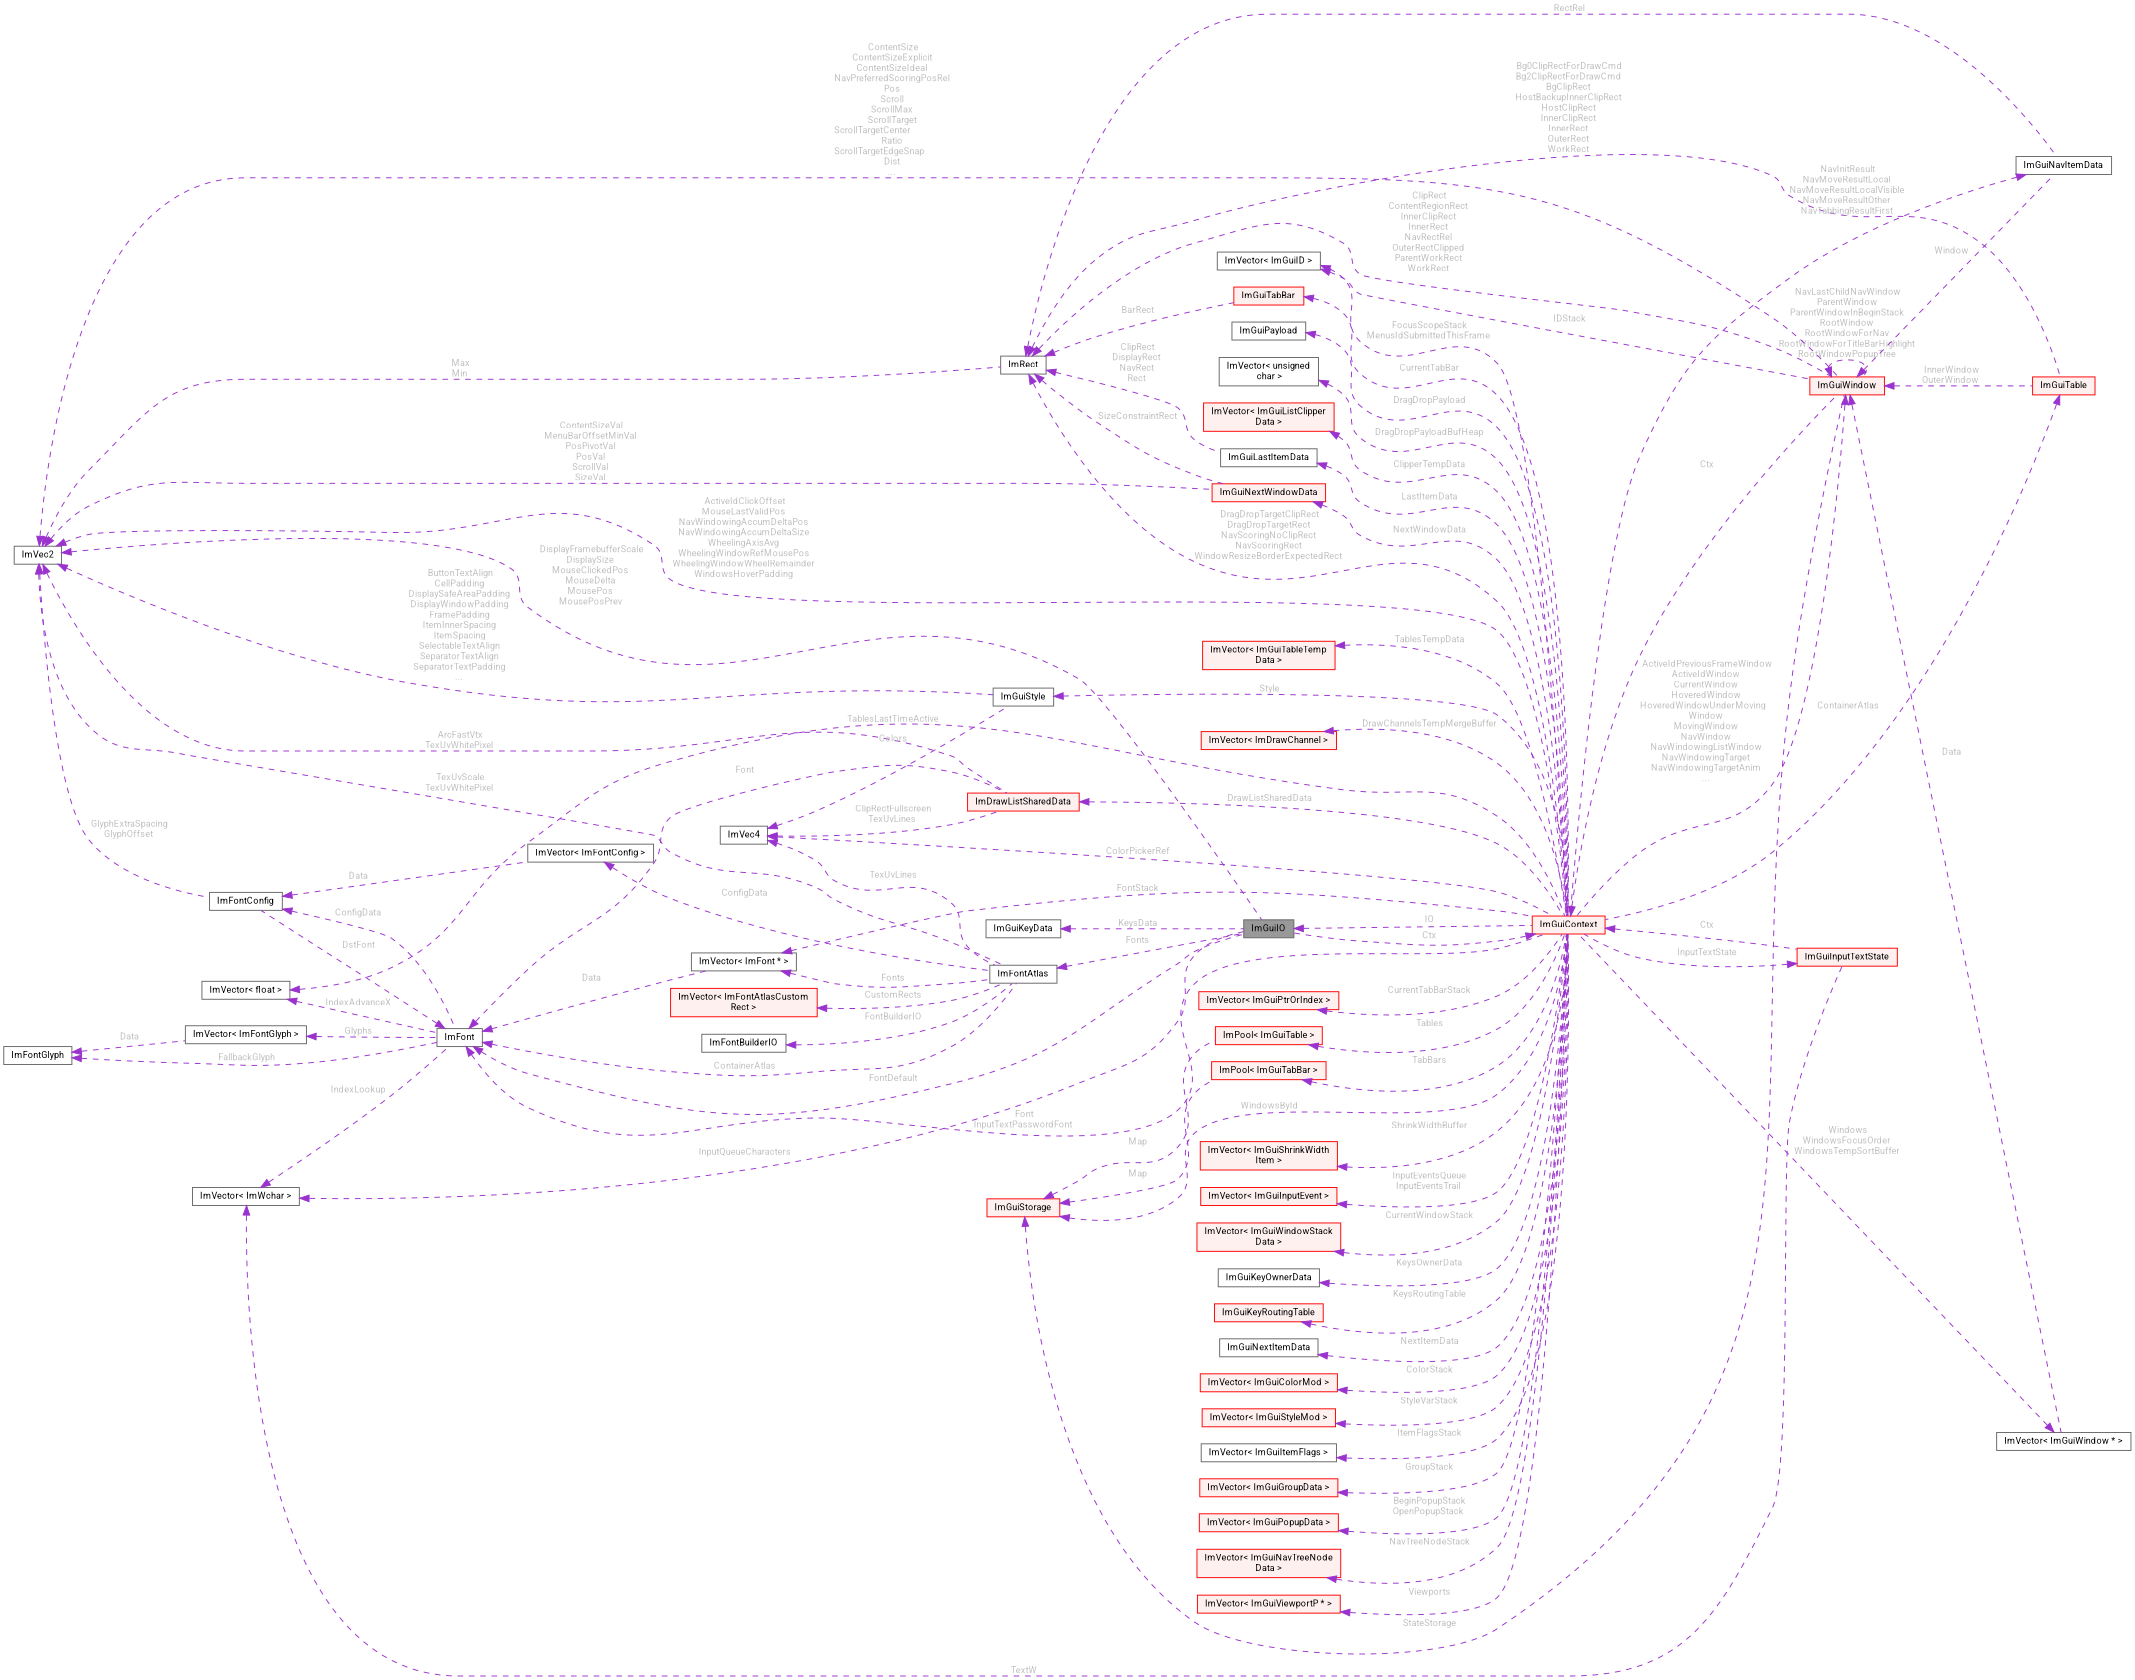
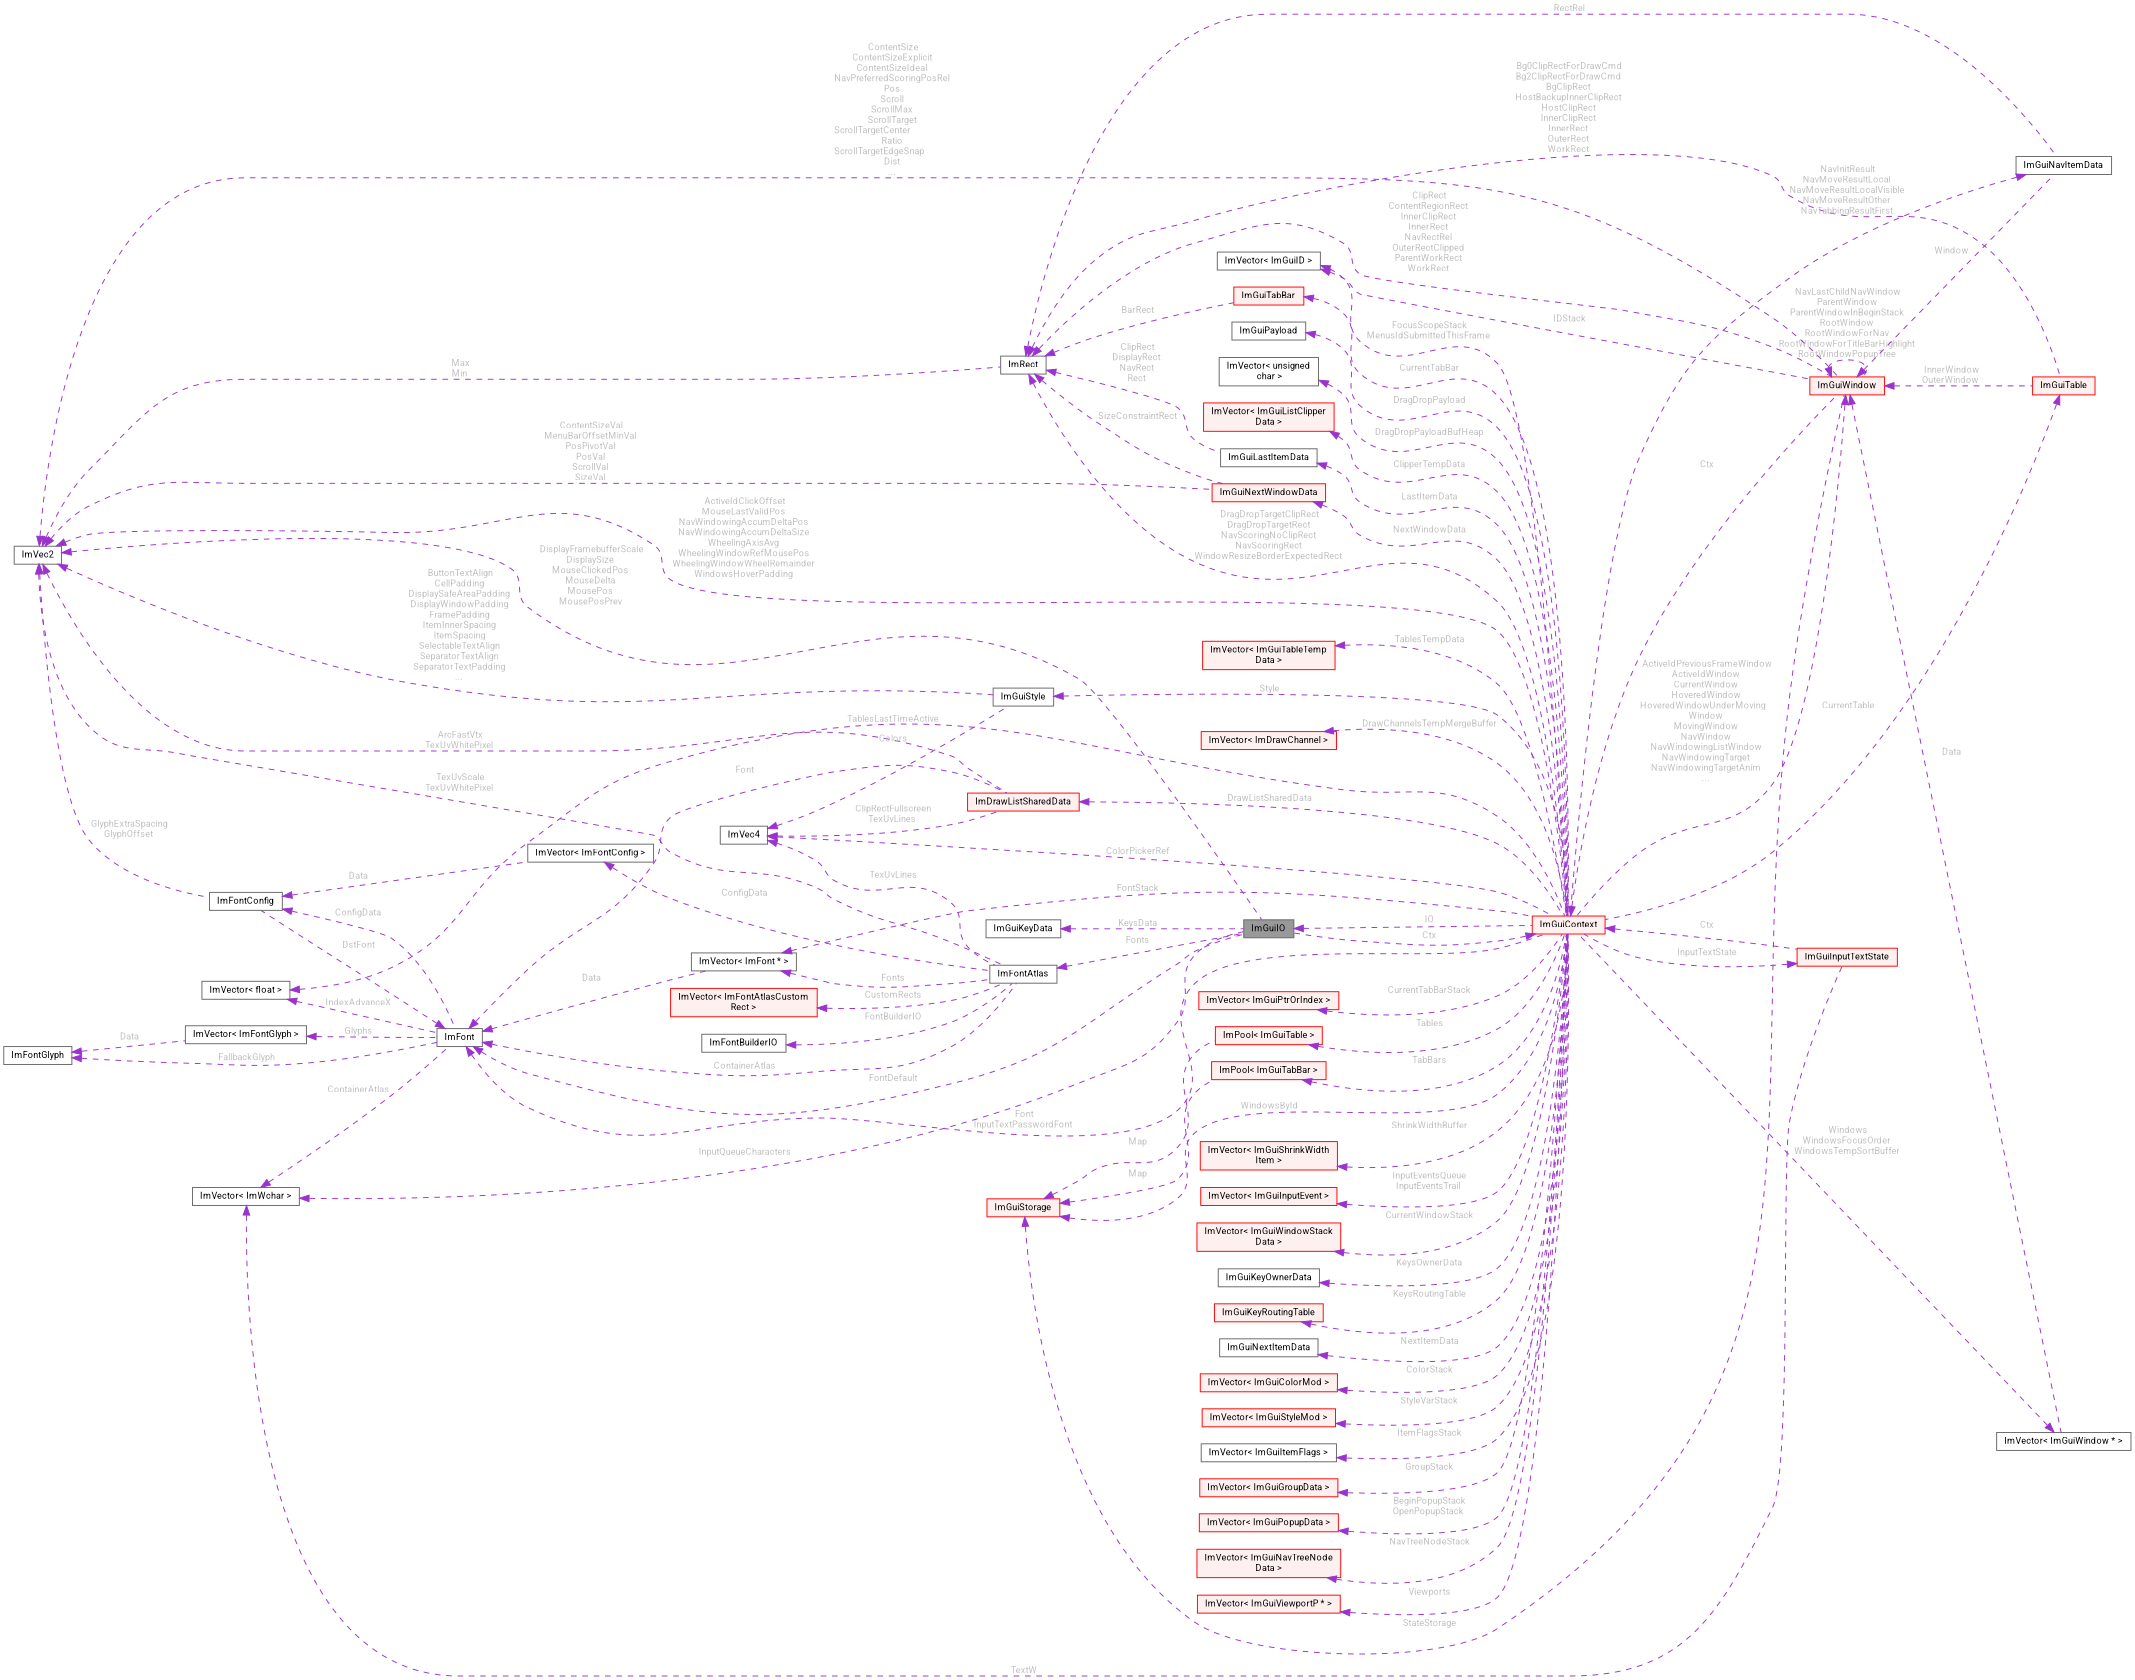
edge "ImGuiContext" -> "ImGuiTable": label " ContainerAtlas" -> " CurrentTable"
edge "ImFont" -> "ImVector< ImWchar >": label " IndexLookup" -> " ContainerAtlas"
